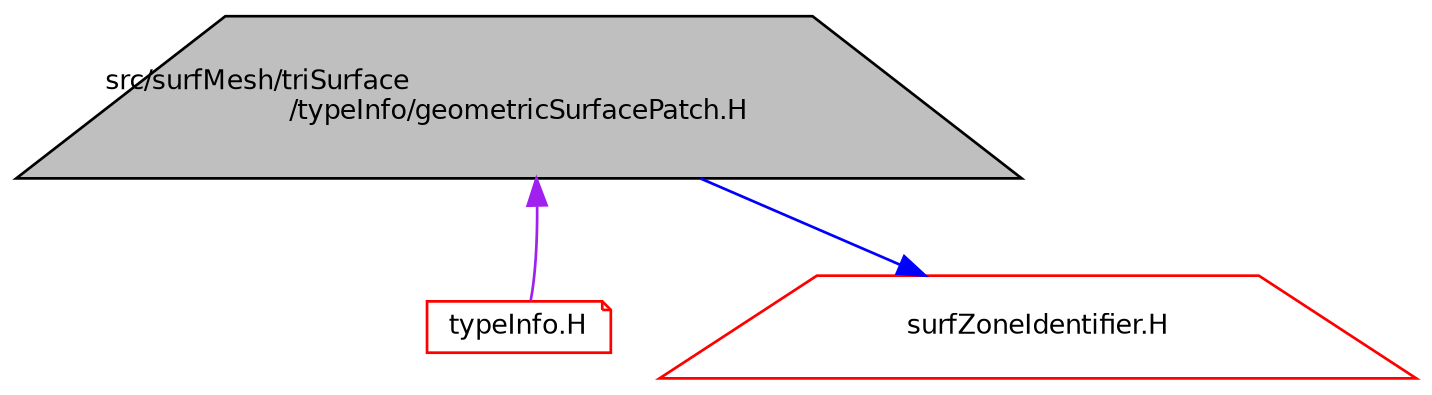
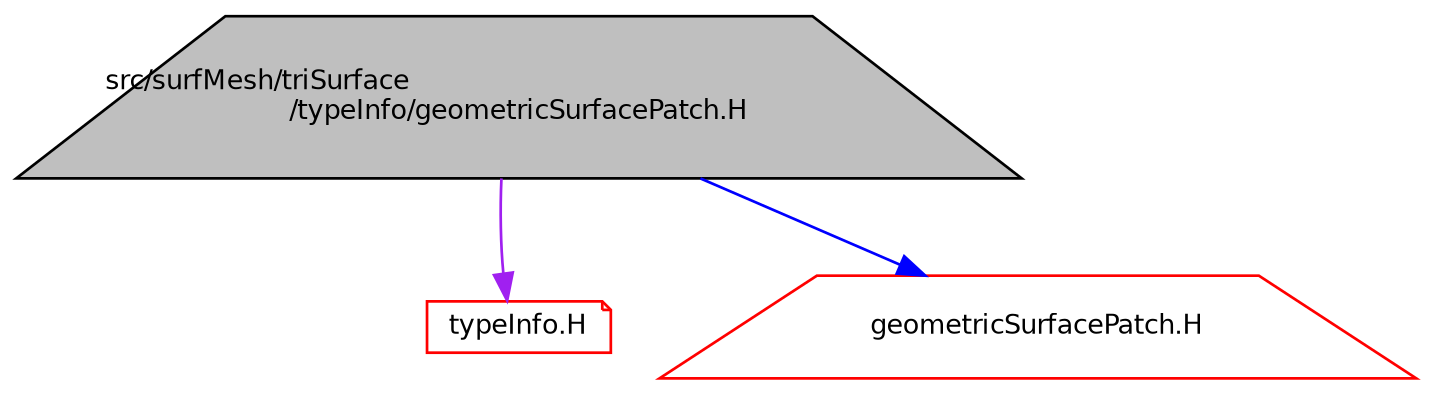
edge "typeInfo.H" -> "src/surfMesh/triSurface /typeInfo/geometricSurfacePatch.H": reversed
node "surfZoneIdentifier.H": label "surfZoneIdentifier.H" -> "geometricSurfacePatch.H"
